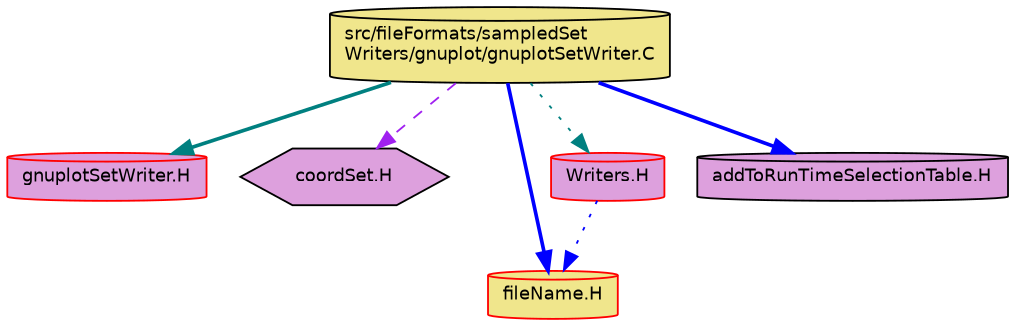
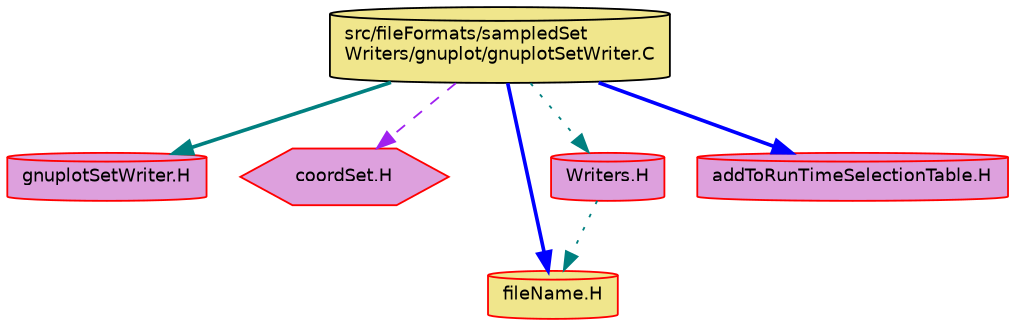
node "coordSet.H": color black -> red
node "addToRunTimeSelectionTable.H": color black -> red
edge "Writers.H" -> "fileName.H": color blue -> teal
